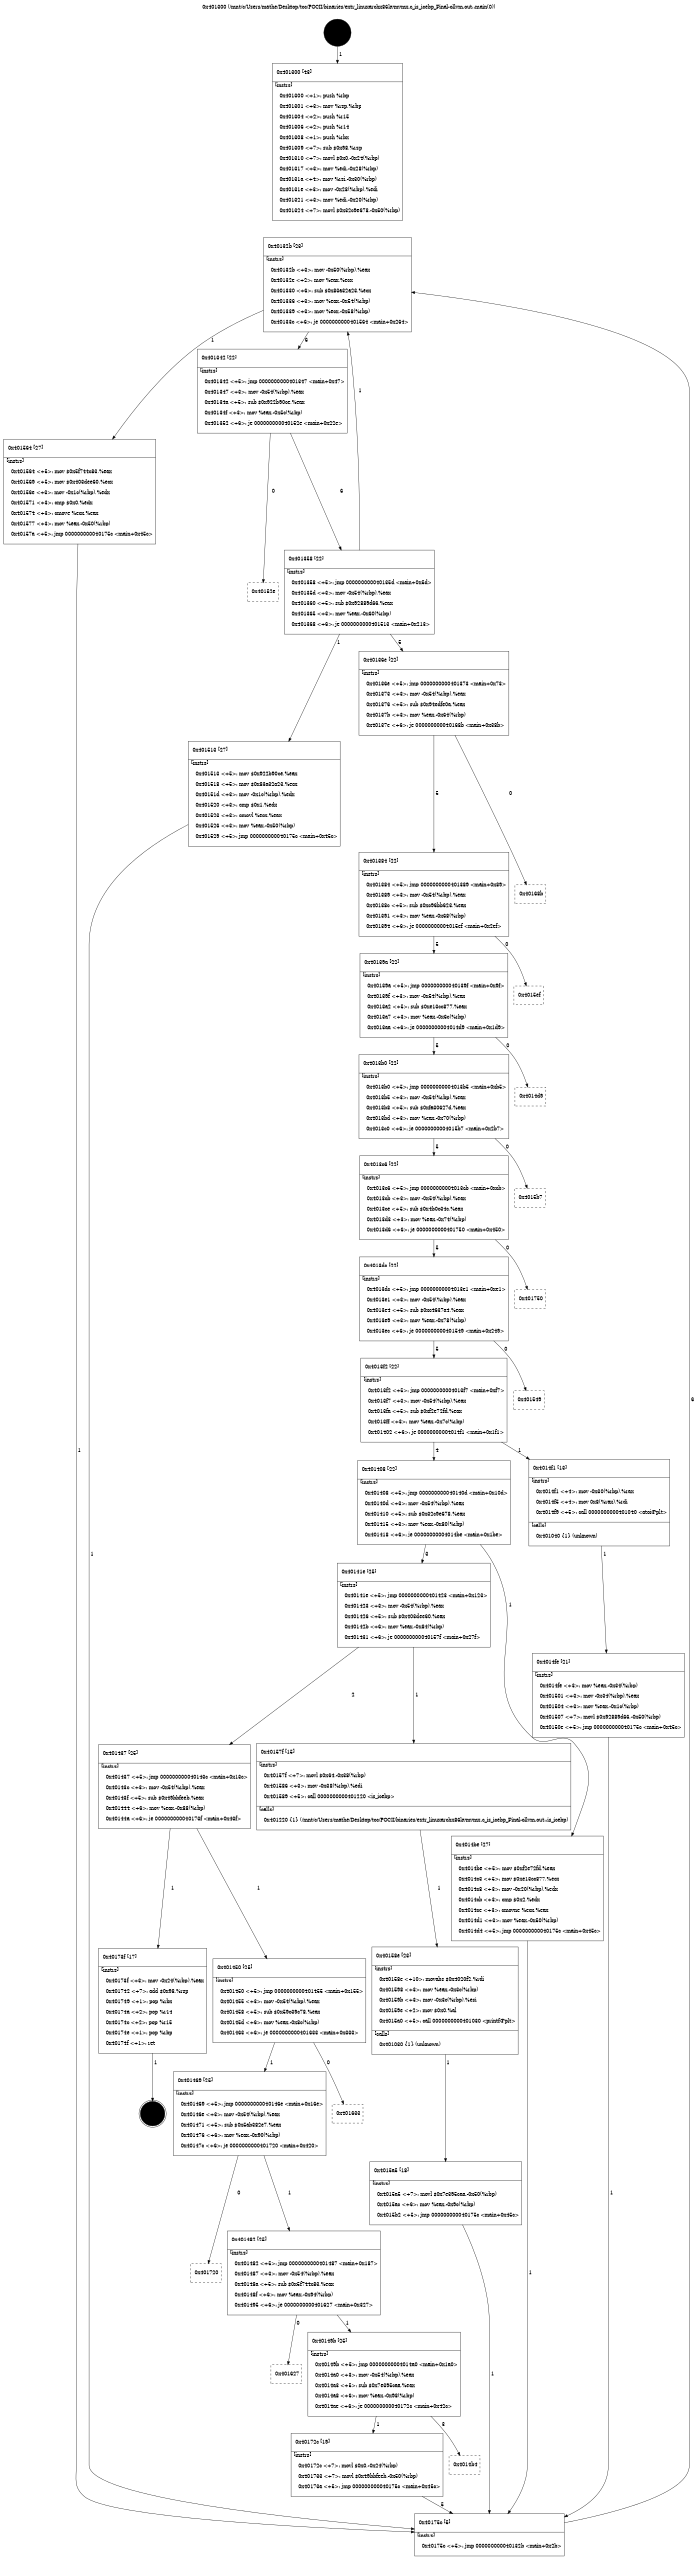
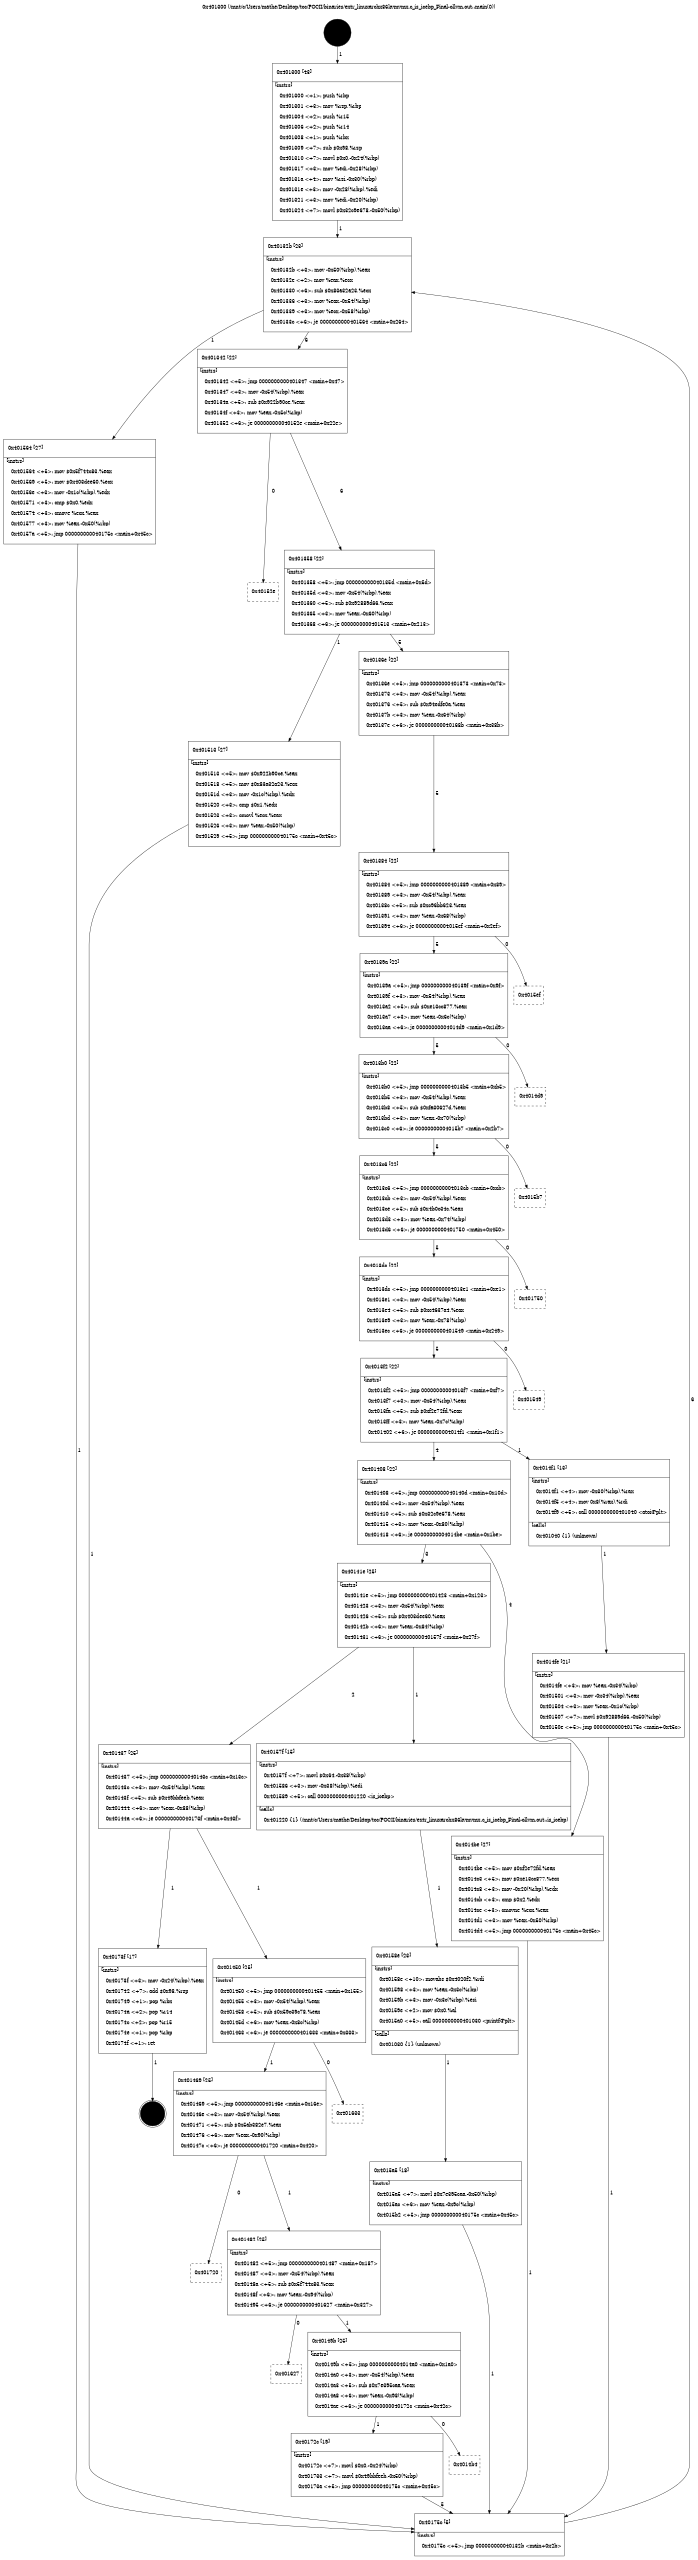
edge "0x401358 [22]" -> "0x40132b [23]": now "0x401300 [43]" -> "0x40132b [23]"
node "0x40168b": removed
edge "0x401408 [22]" -> "0x4014be [27]": label " 1" -> " 4"
edge "0x40149b [25]" -> "0x4014b4": label " 3" -> " 0"
